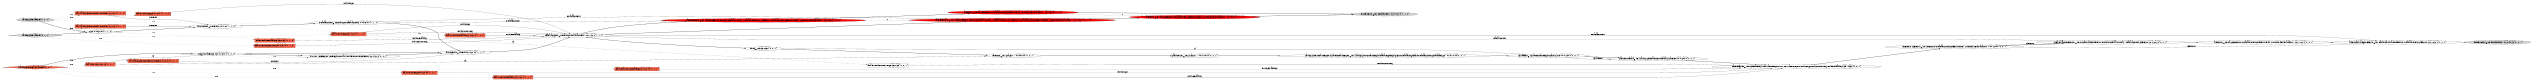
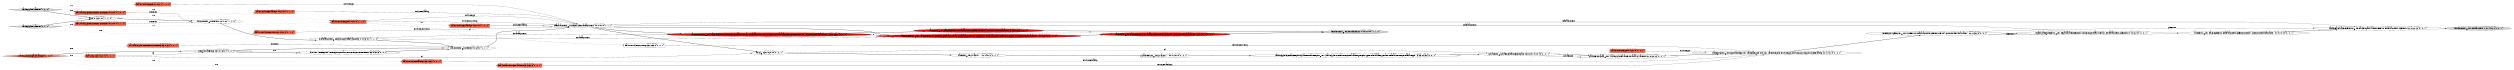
node "ShardingSphereStatement['1', '0', '0']": shape ellipse -> diamond
edge "final String sql@@@2@@@['0', '0', '1']" -> "statements = new ArrayList<>()@@@9@@@['0', '0', '1']": now "final String sql@@@2@@@['0', '0', '1']" -> "this.sql = sql@@@8@@@['0', '0', '1']"
edge "ShardingSpherePreparedStatement['0', '0', '1']" -> "final int resultSetType@@@2@@@['0', '0', '1']": removed, label "true"
